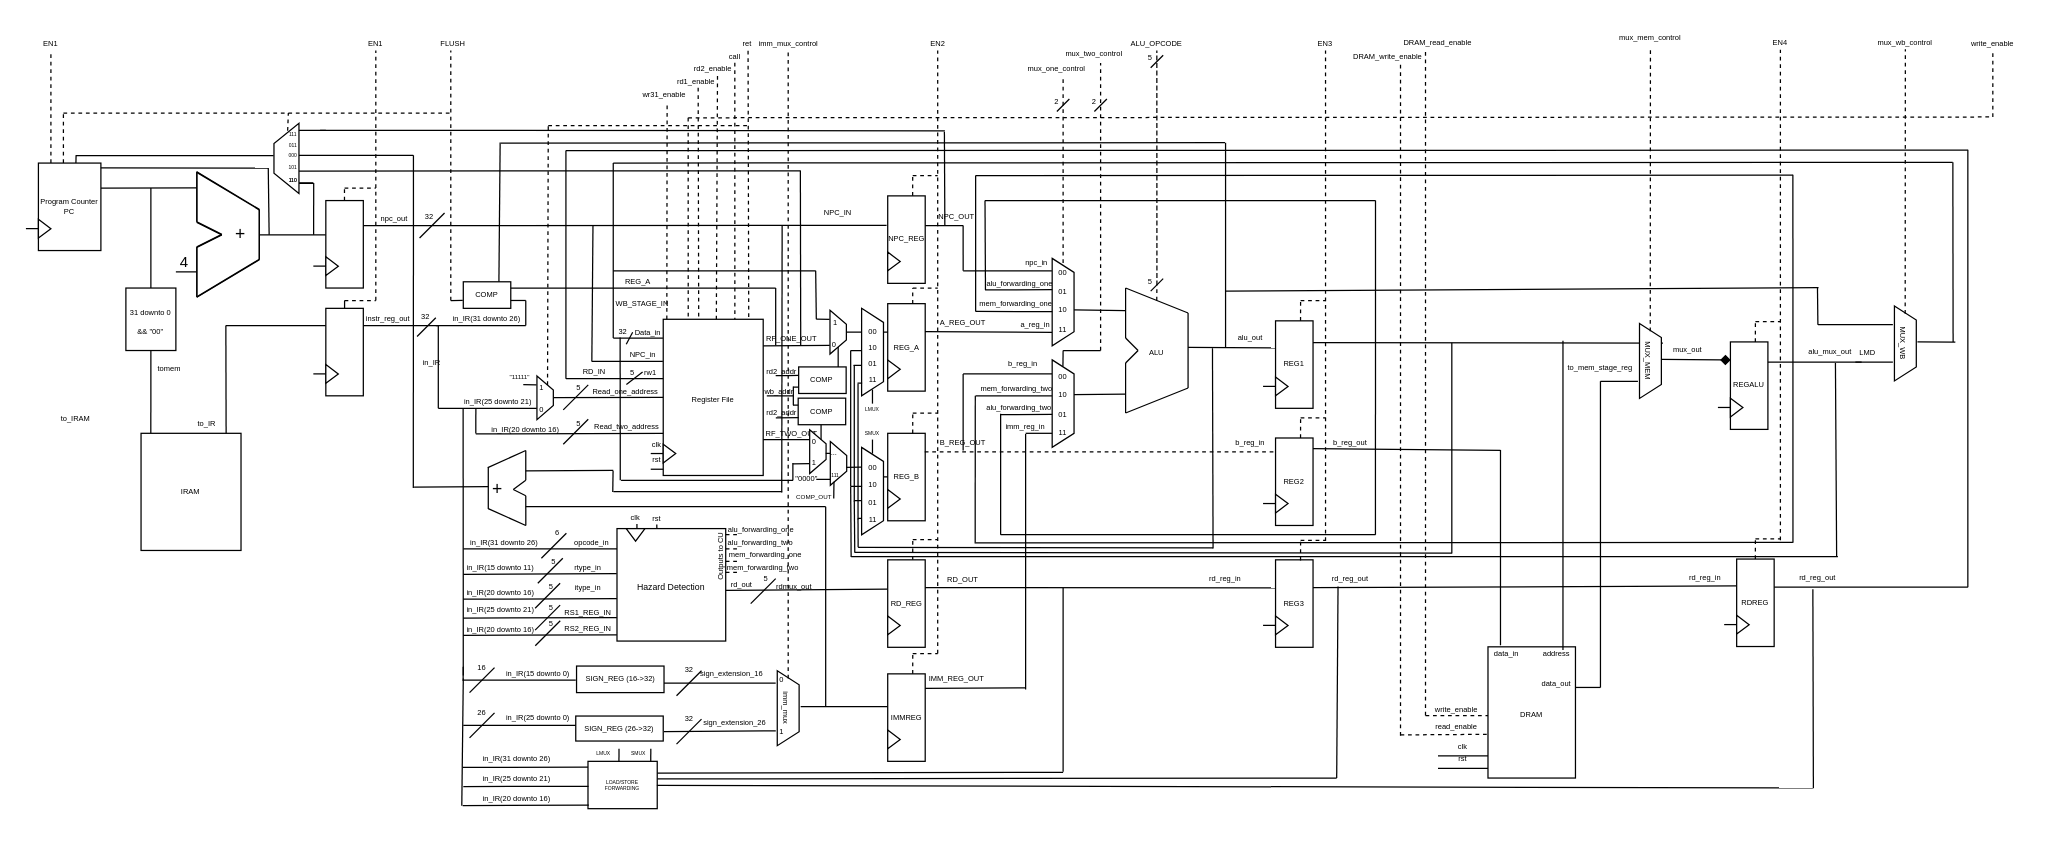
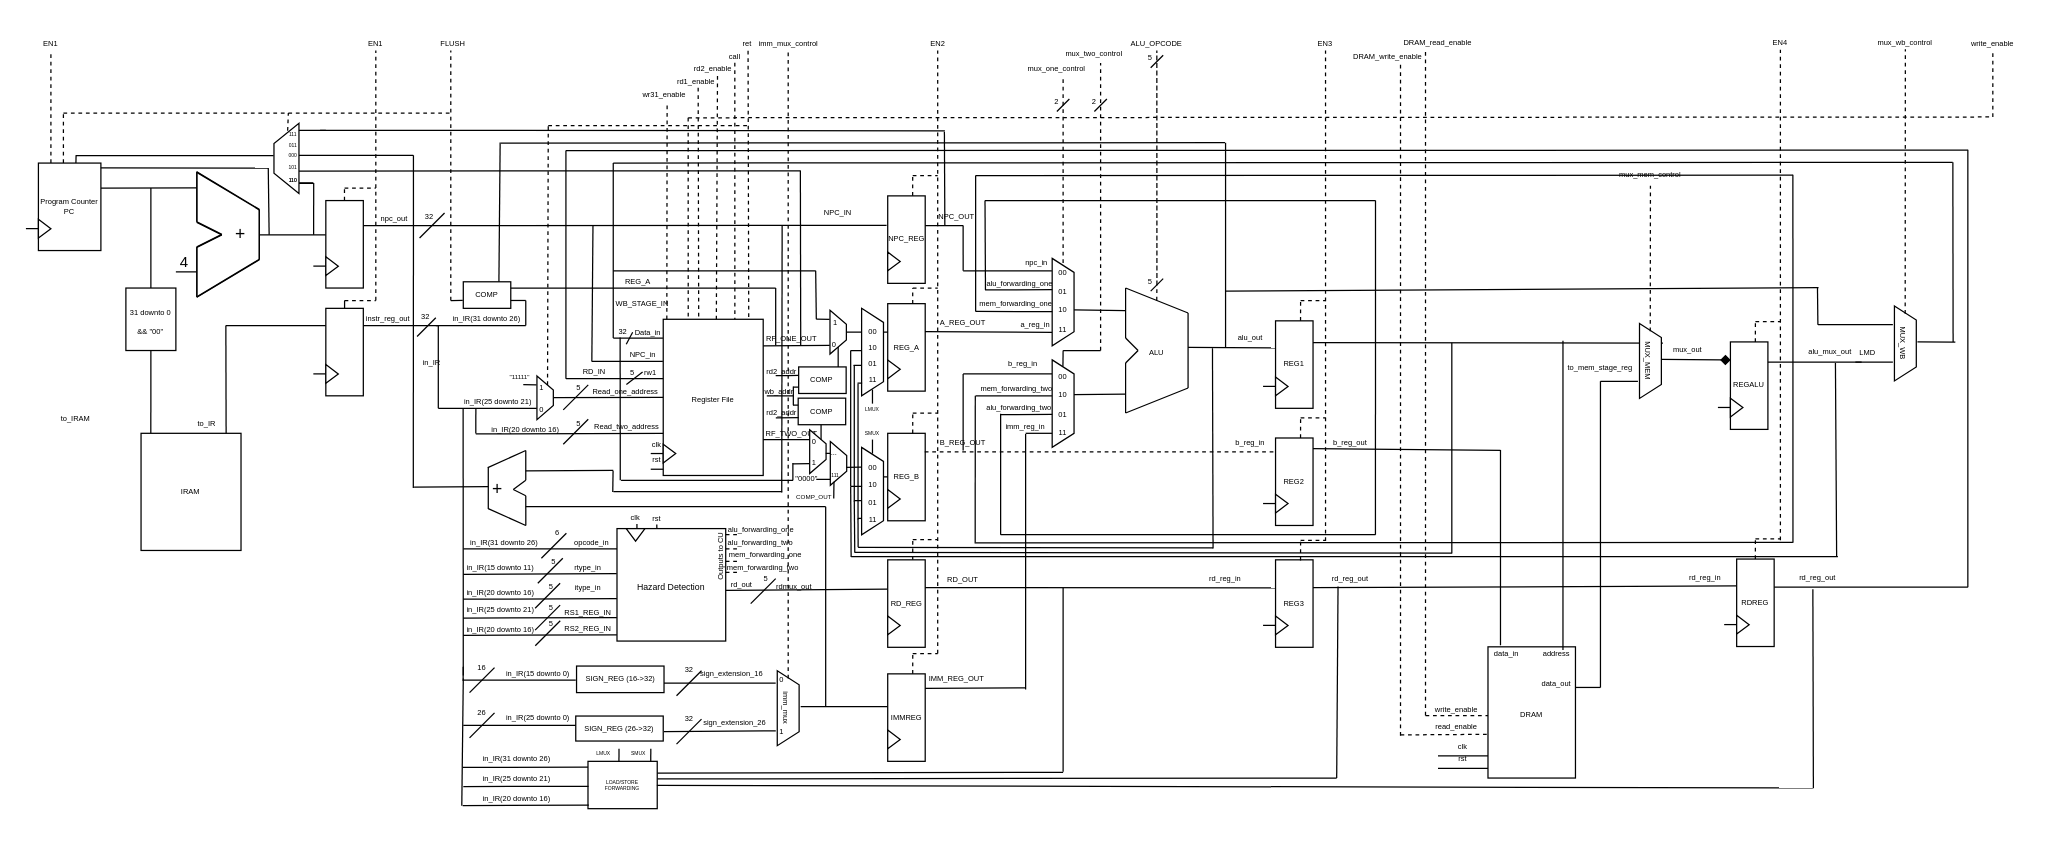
node "mux_mem_control": moved (1651, 39) -> (1651, 176)
node "tomem": removed
